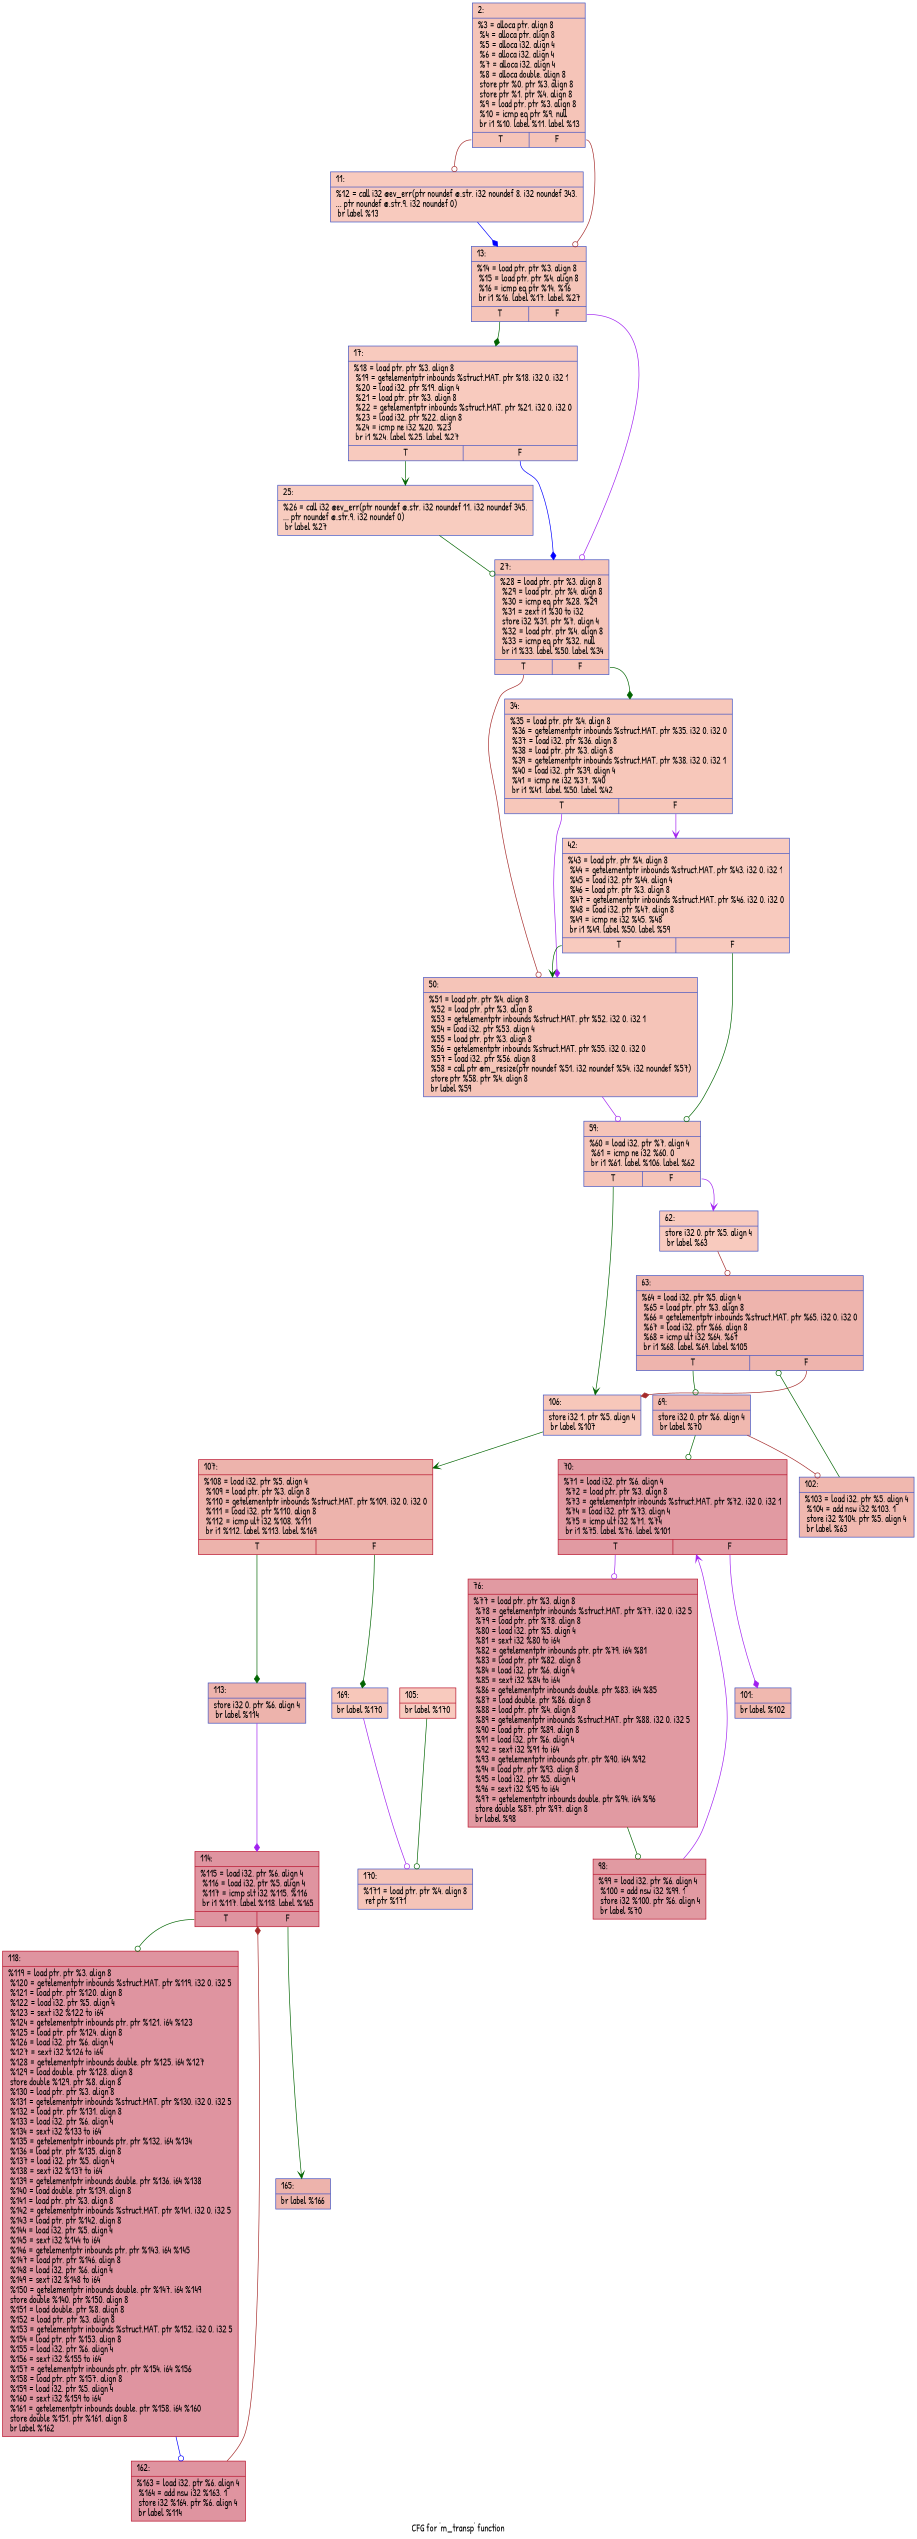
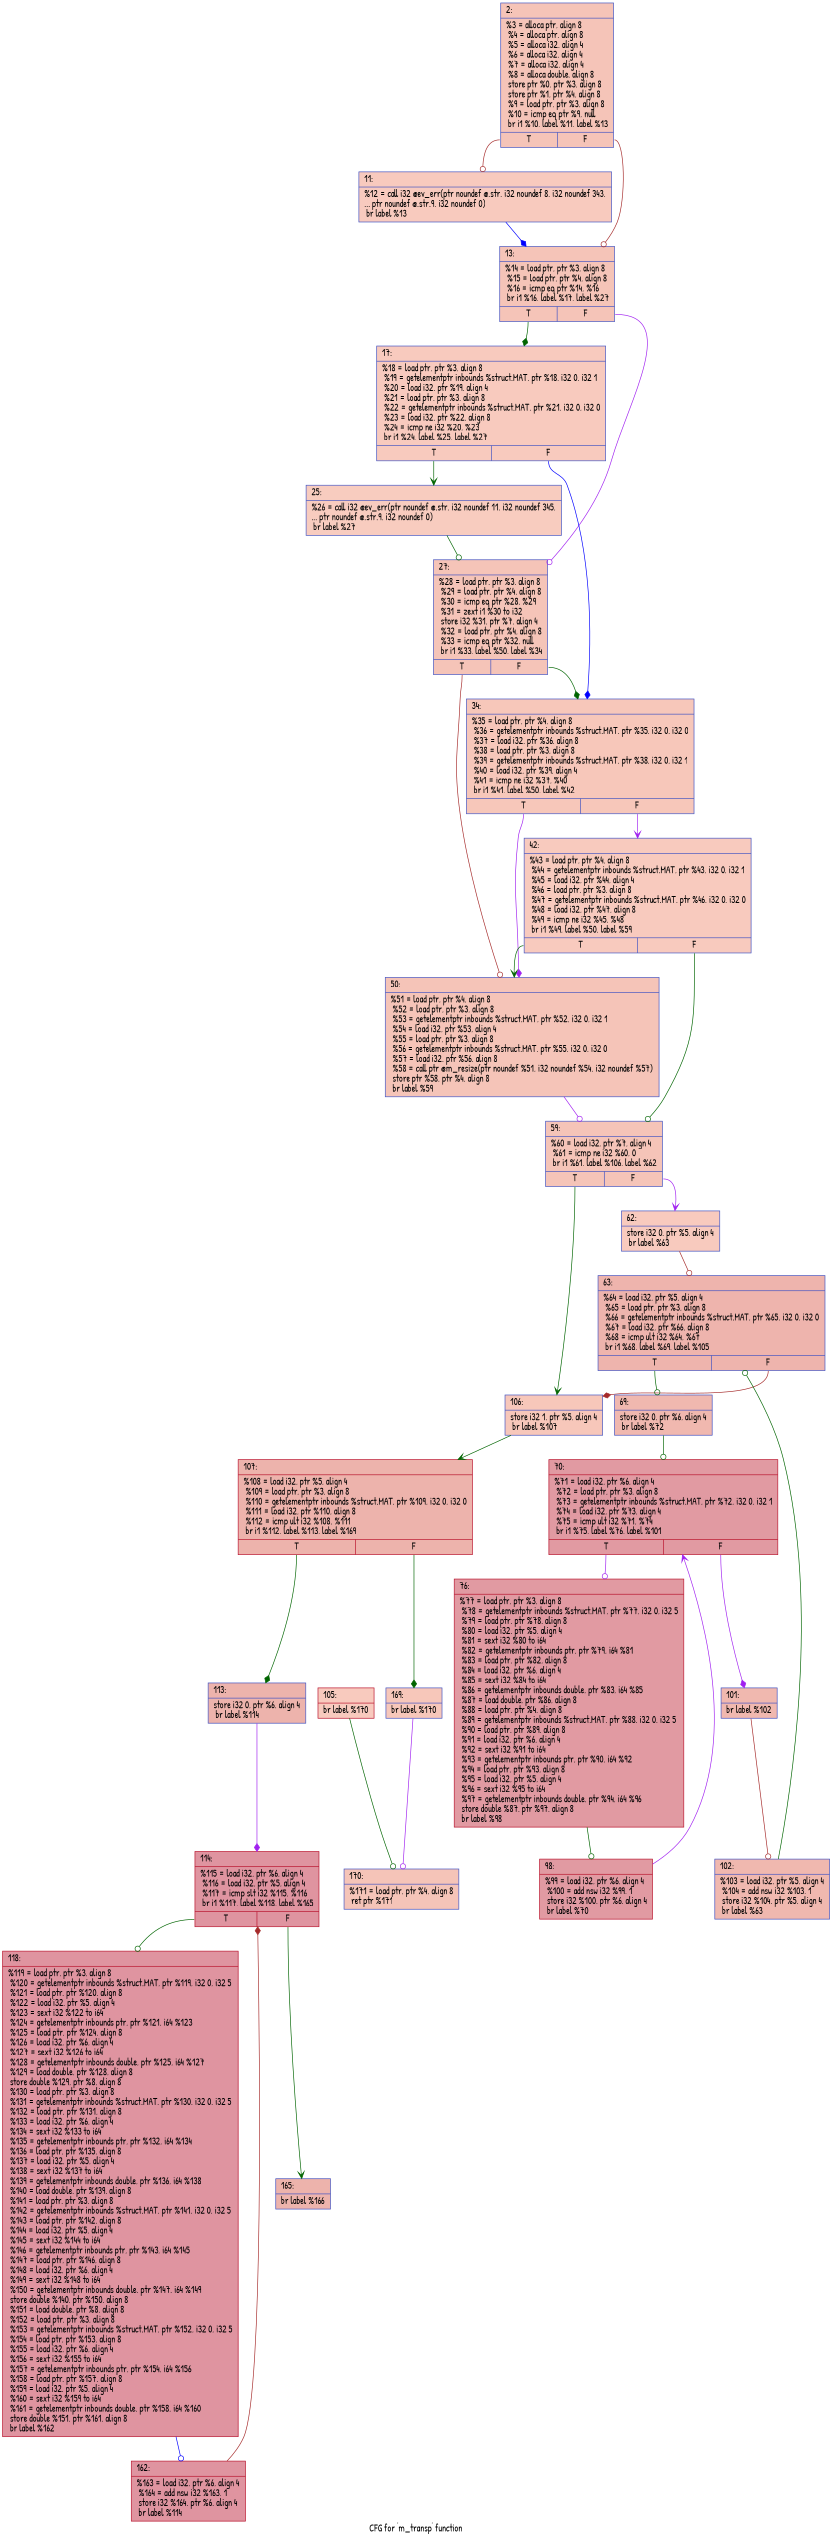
edge "17:" -> "27:": now "17:" -> "34:"
node "69:": text "br label %70" -> "br label %72"
edge "69:" -> "102:": now "101:" -> "102:"
